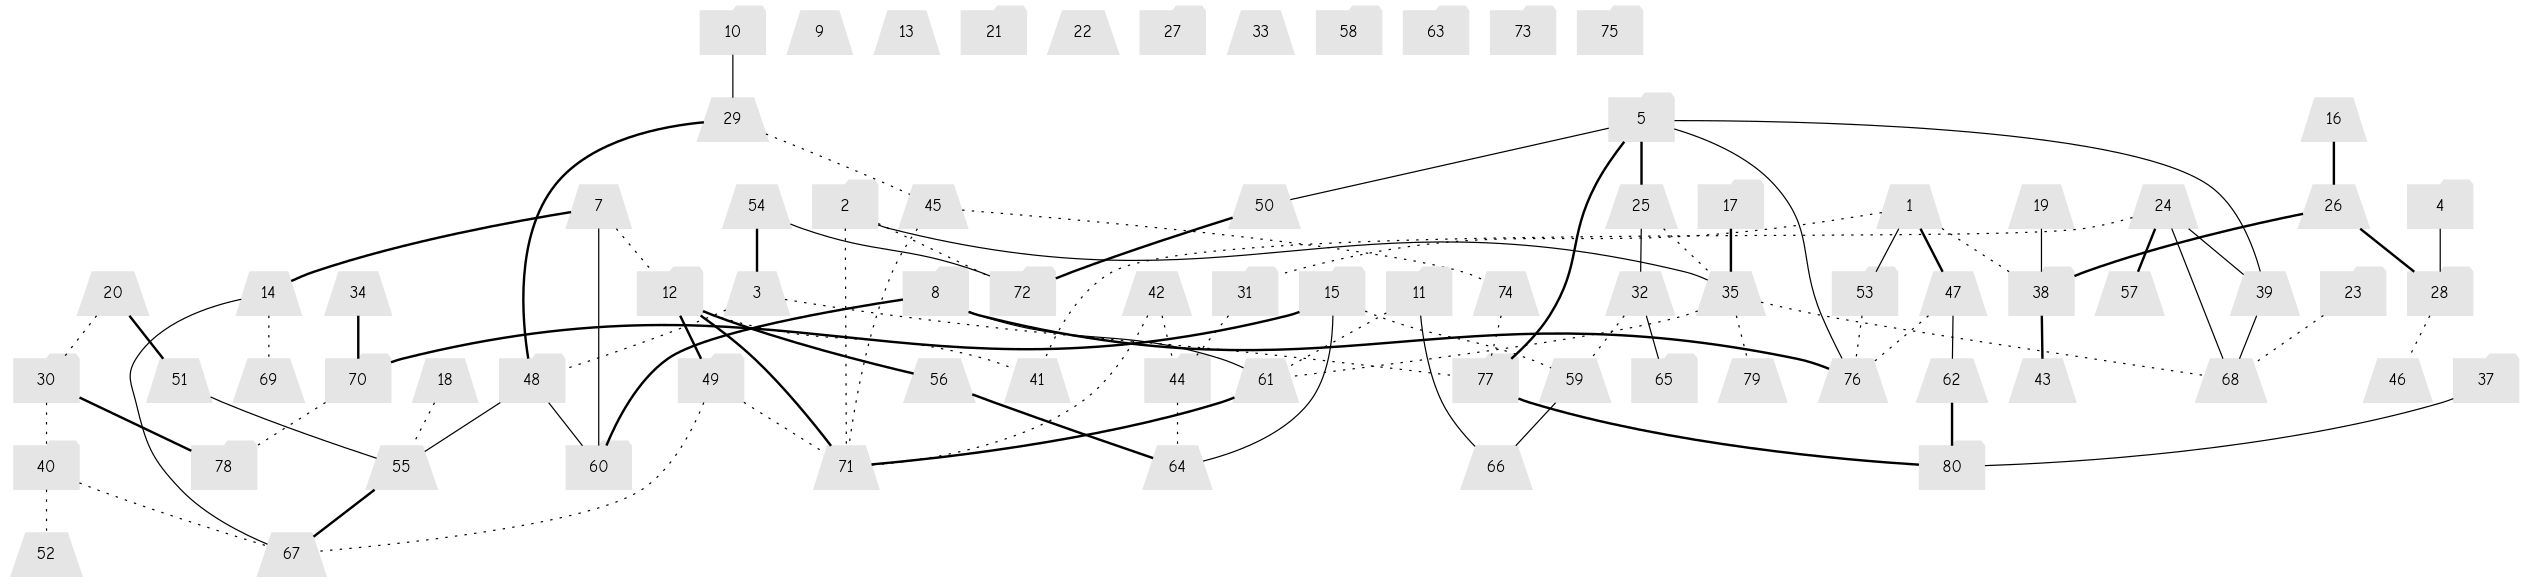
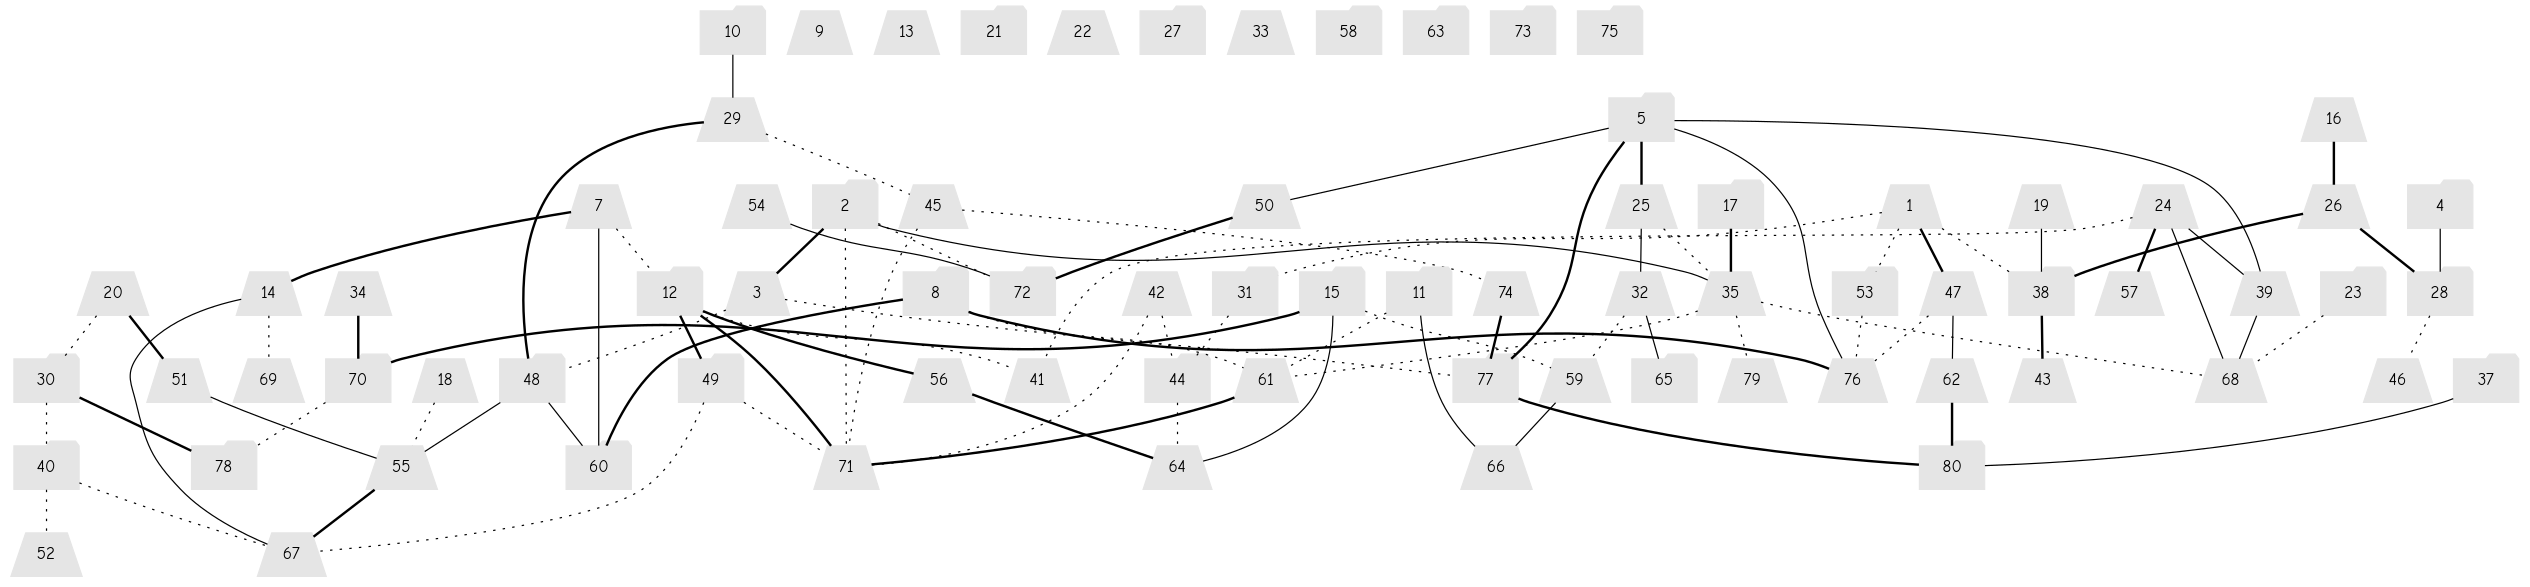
edge "54" -- "3": now "2" -- "3"
edge "1" -- "53": style solid -> dotted
edge "74" -- "77": style dotted -> bold
edge "8" -- "61": style solid -> dotted
